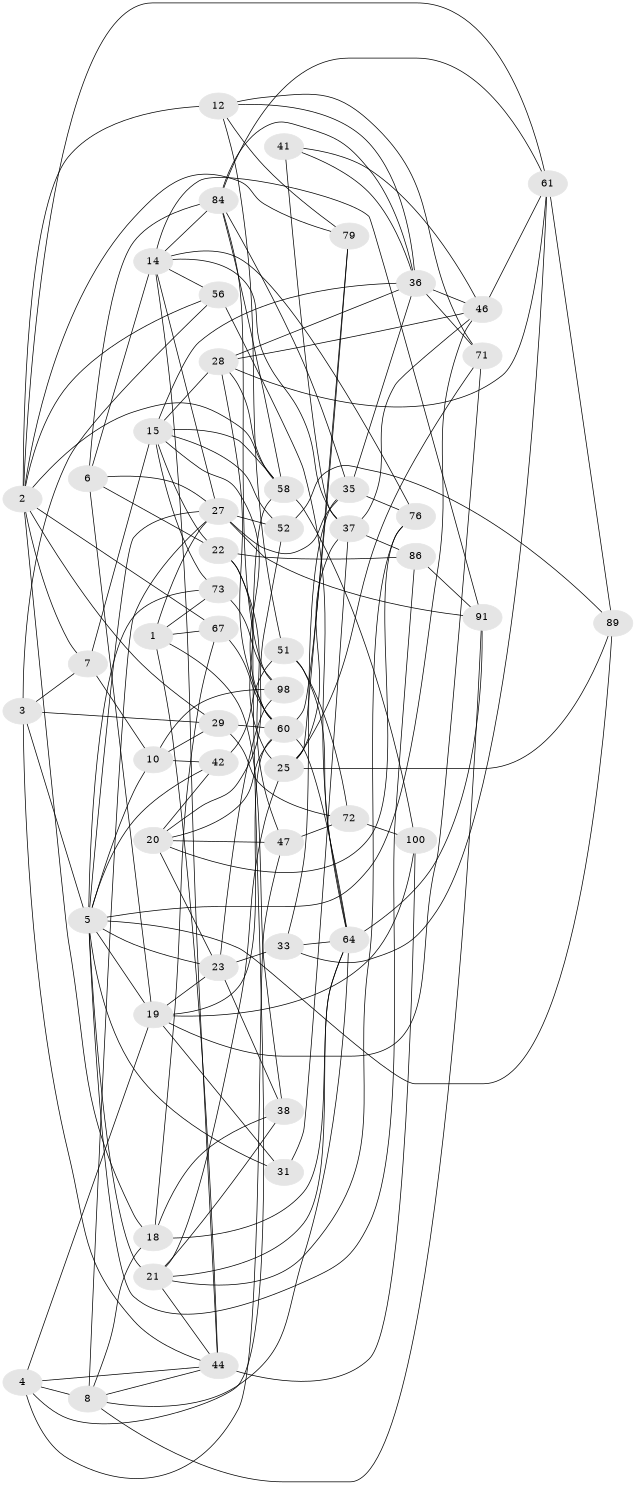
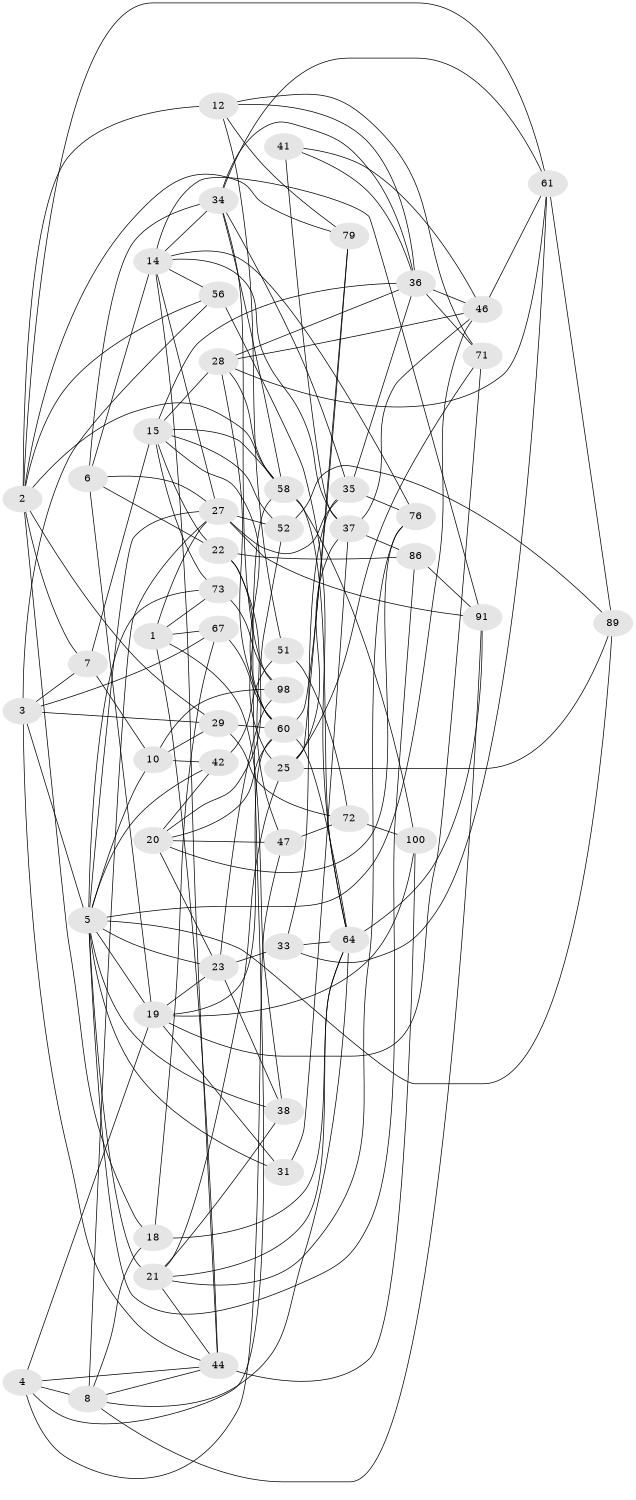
node "84": label "84" -> "34"
edge "2" -- "67": now "3" -- "67"
edge "51" -- "64": now "58" -- "64"
edge "38" -- "18": now "38" -- "5"
